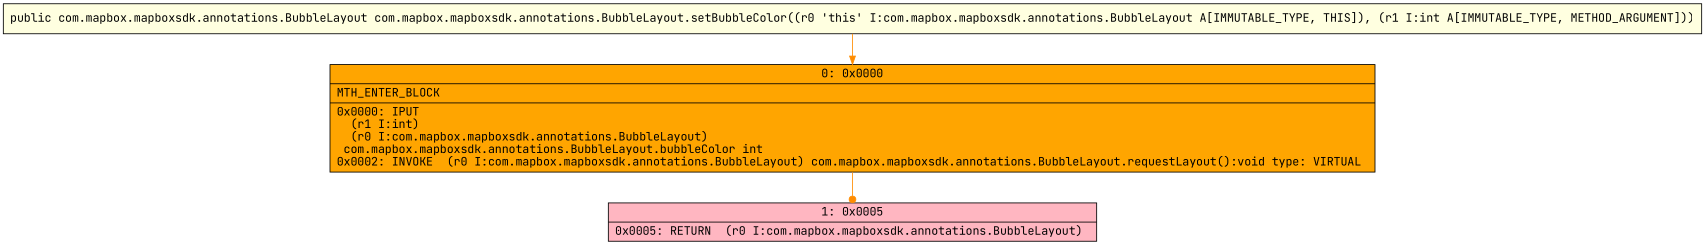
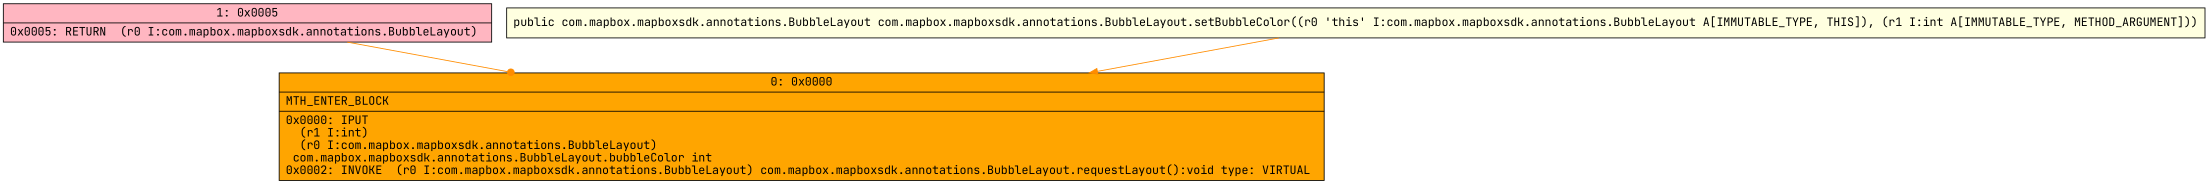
edge "0: 0x0000" -> "1: 0x0005": reversed
